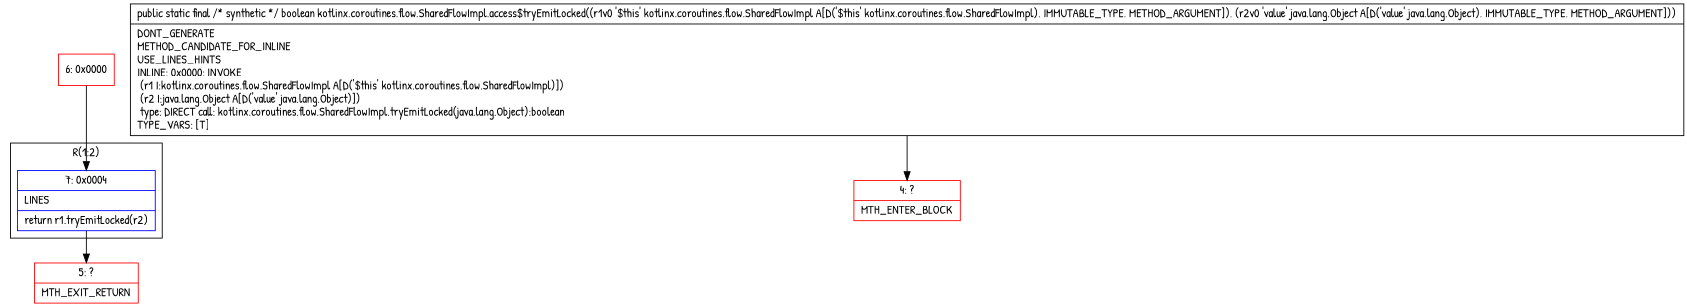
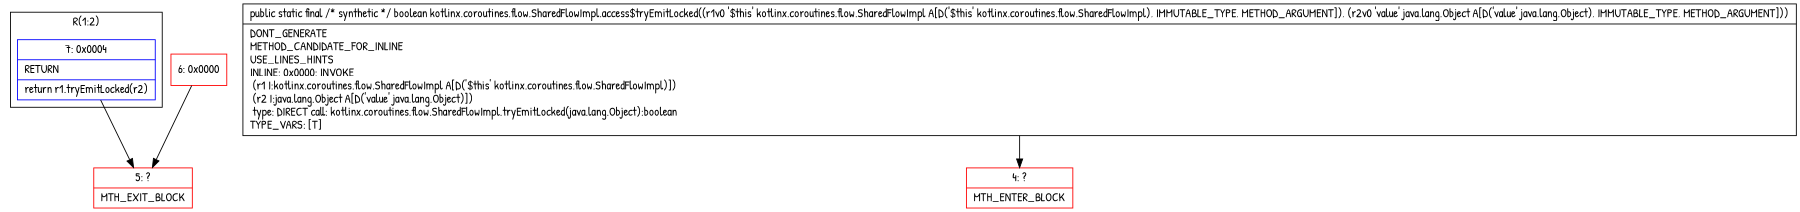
edge "6: 0x0000" -> "7: 0x0004": now "6: 0x0000" -> "5: ?"
node "7: 0x0004": text "LINES" -> "RETURN"
node "5: ?": text "MTH_EXIT_RETURN" -> "MTH_EXIT_BLOCK"
